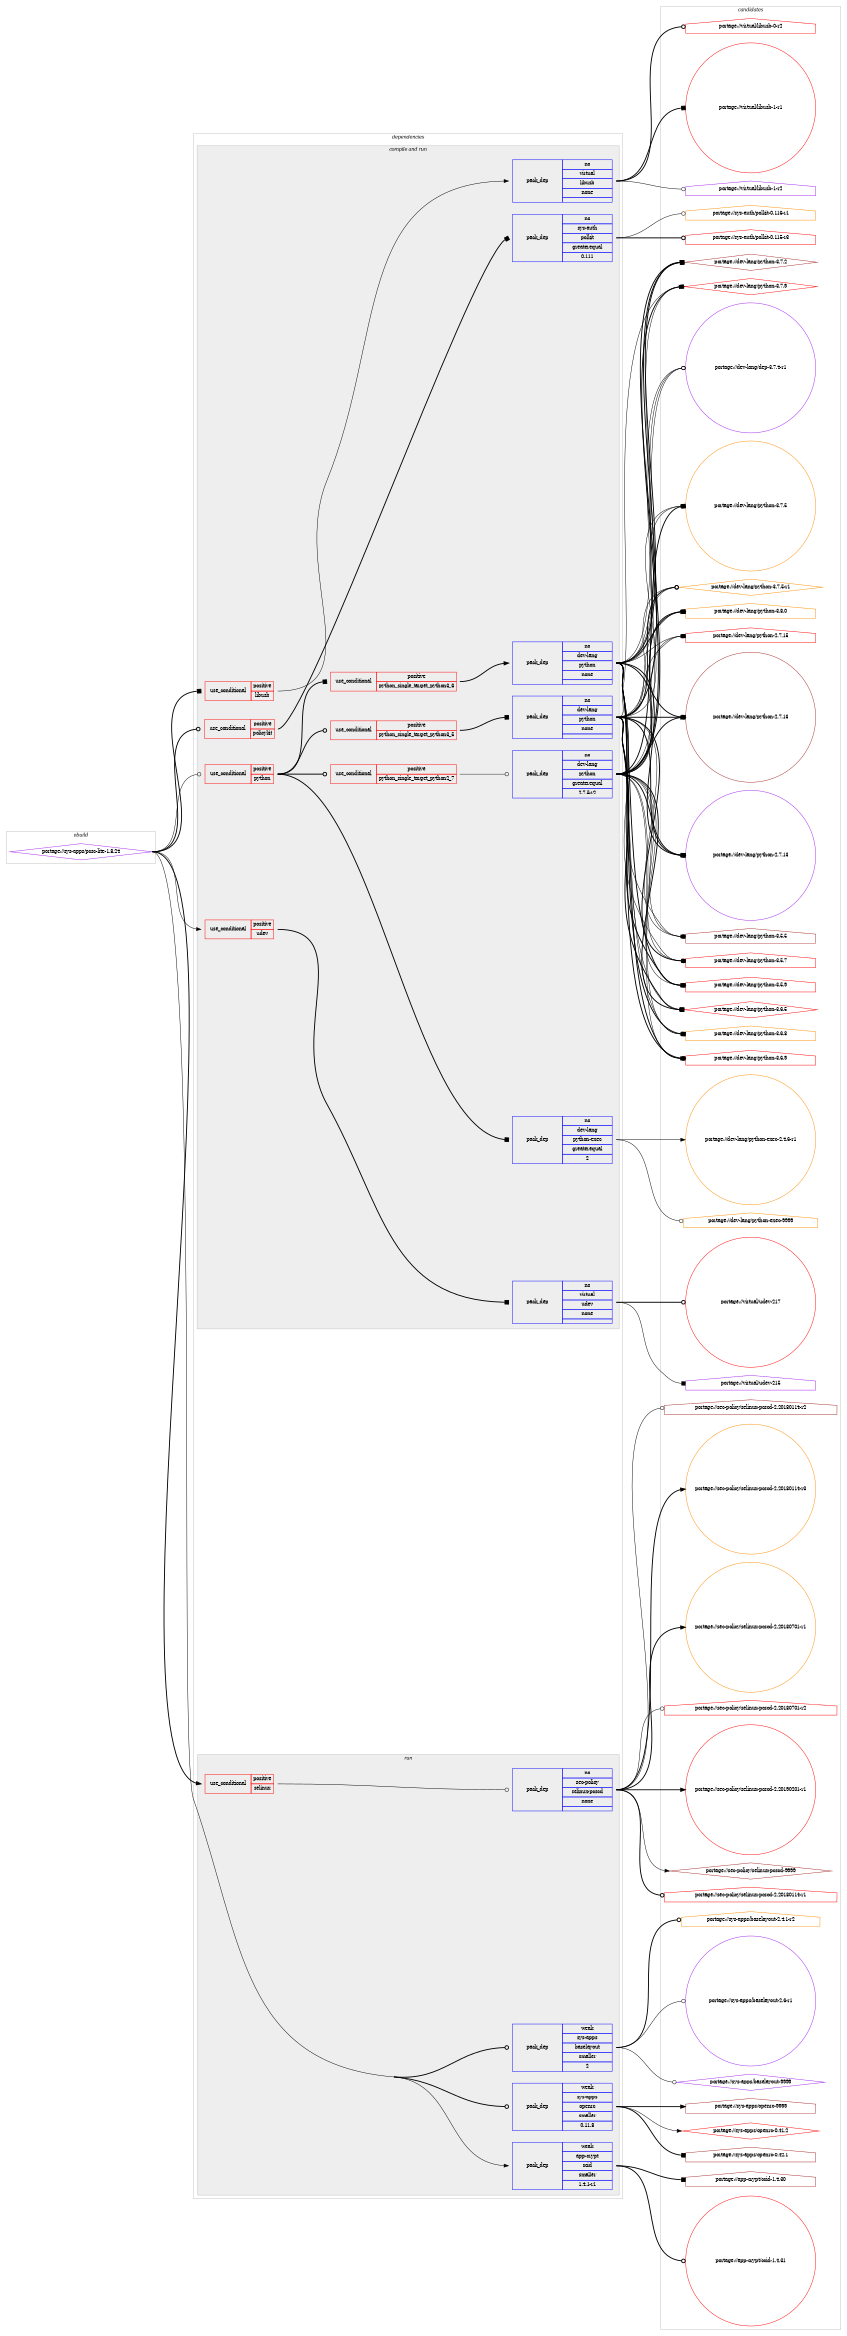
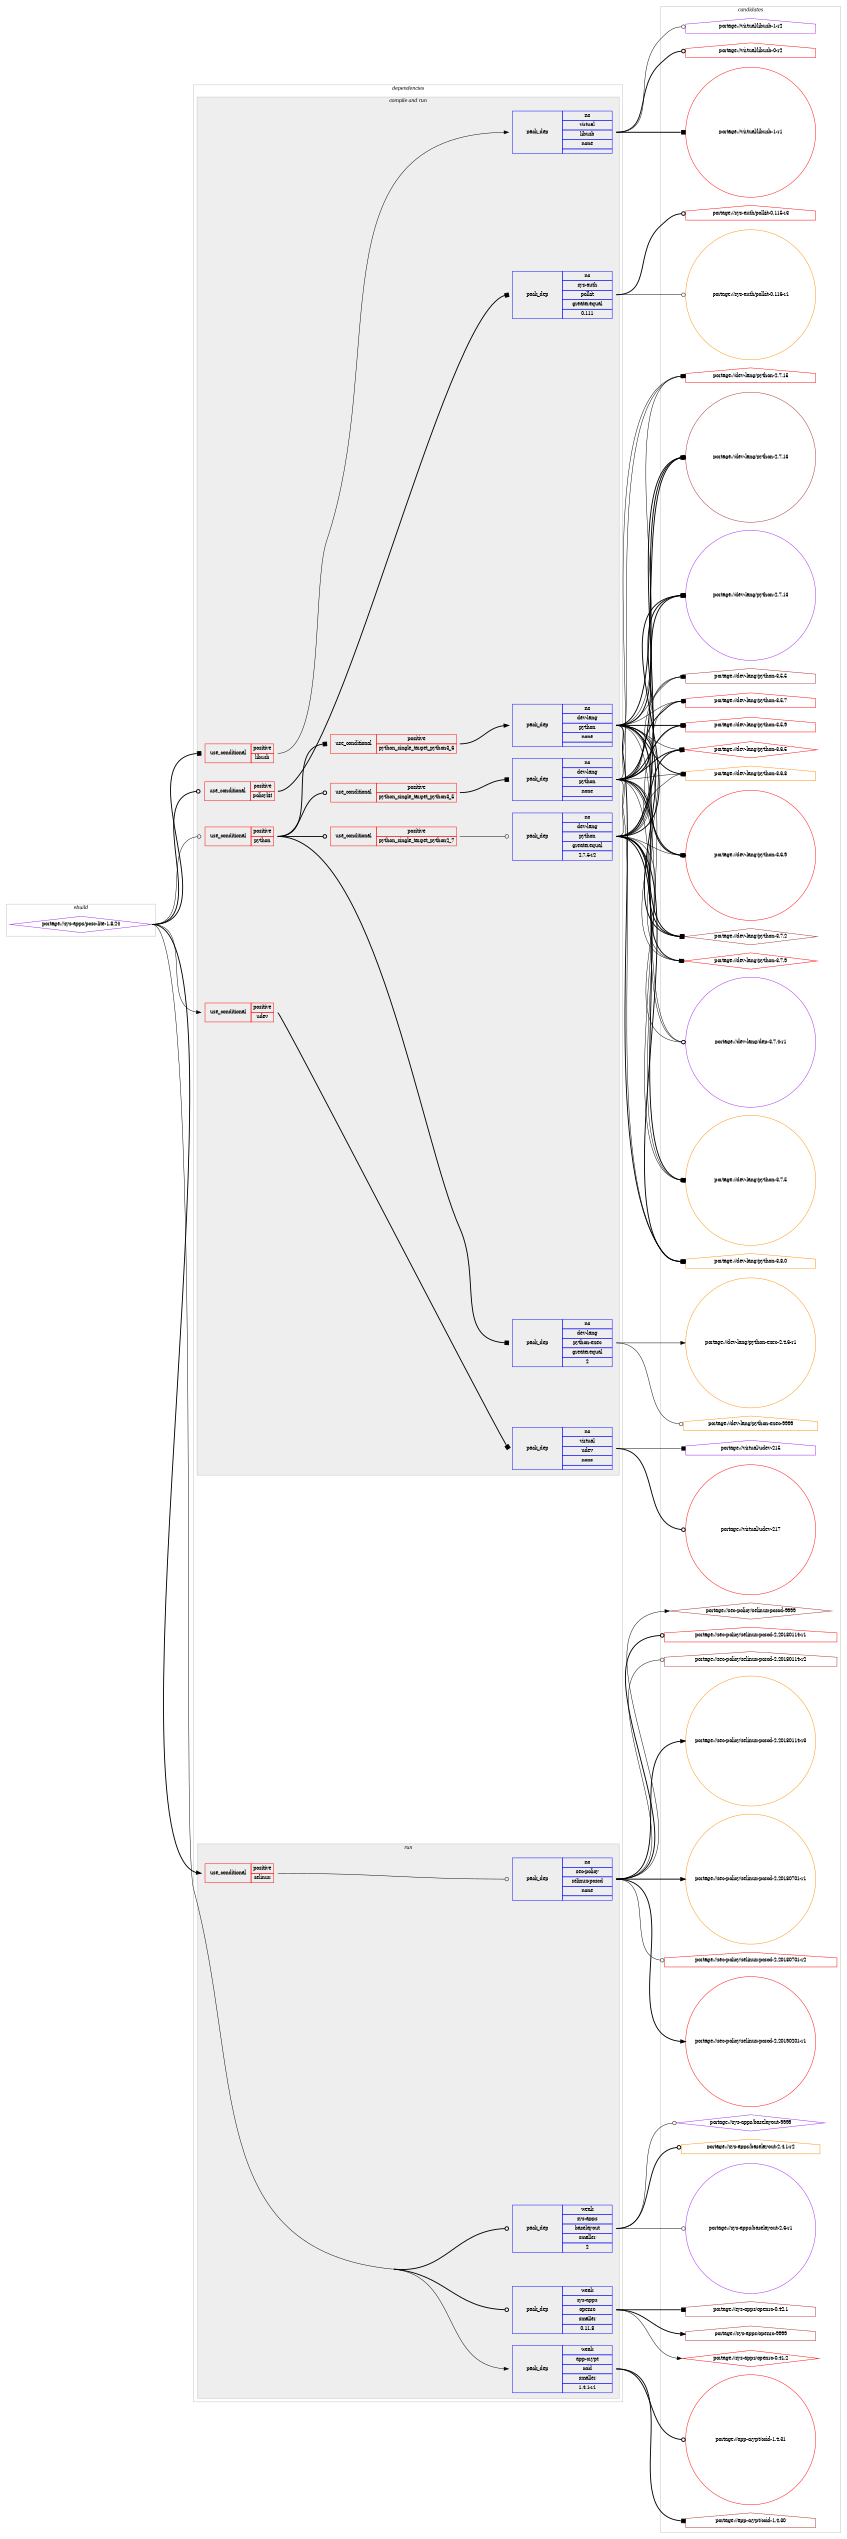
node "portage://sys-auth/polkit-0.116-r1": shape house -> circle
node "portage://dev-lang/python-3.7.5-r1": removed
node "portage://dev-lang/python-3.6.9": shape house -> circle
